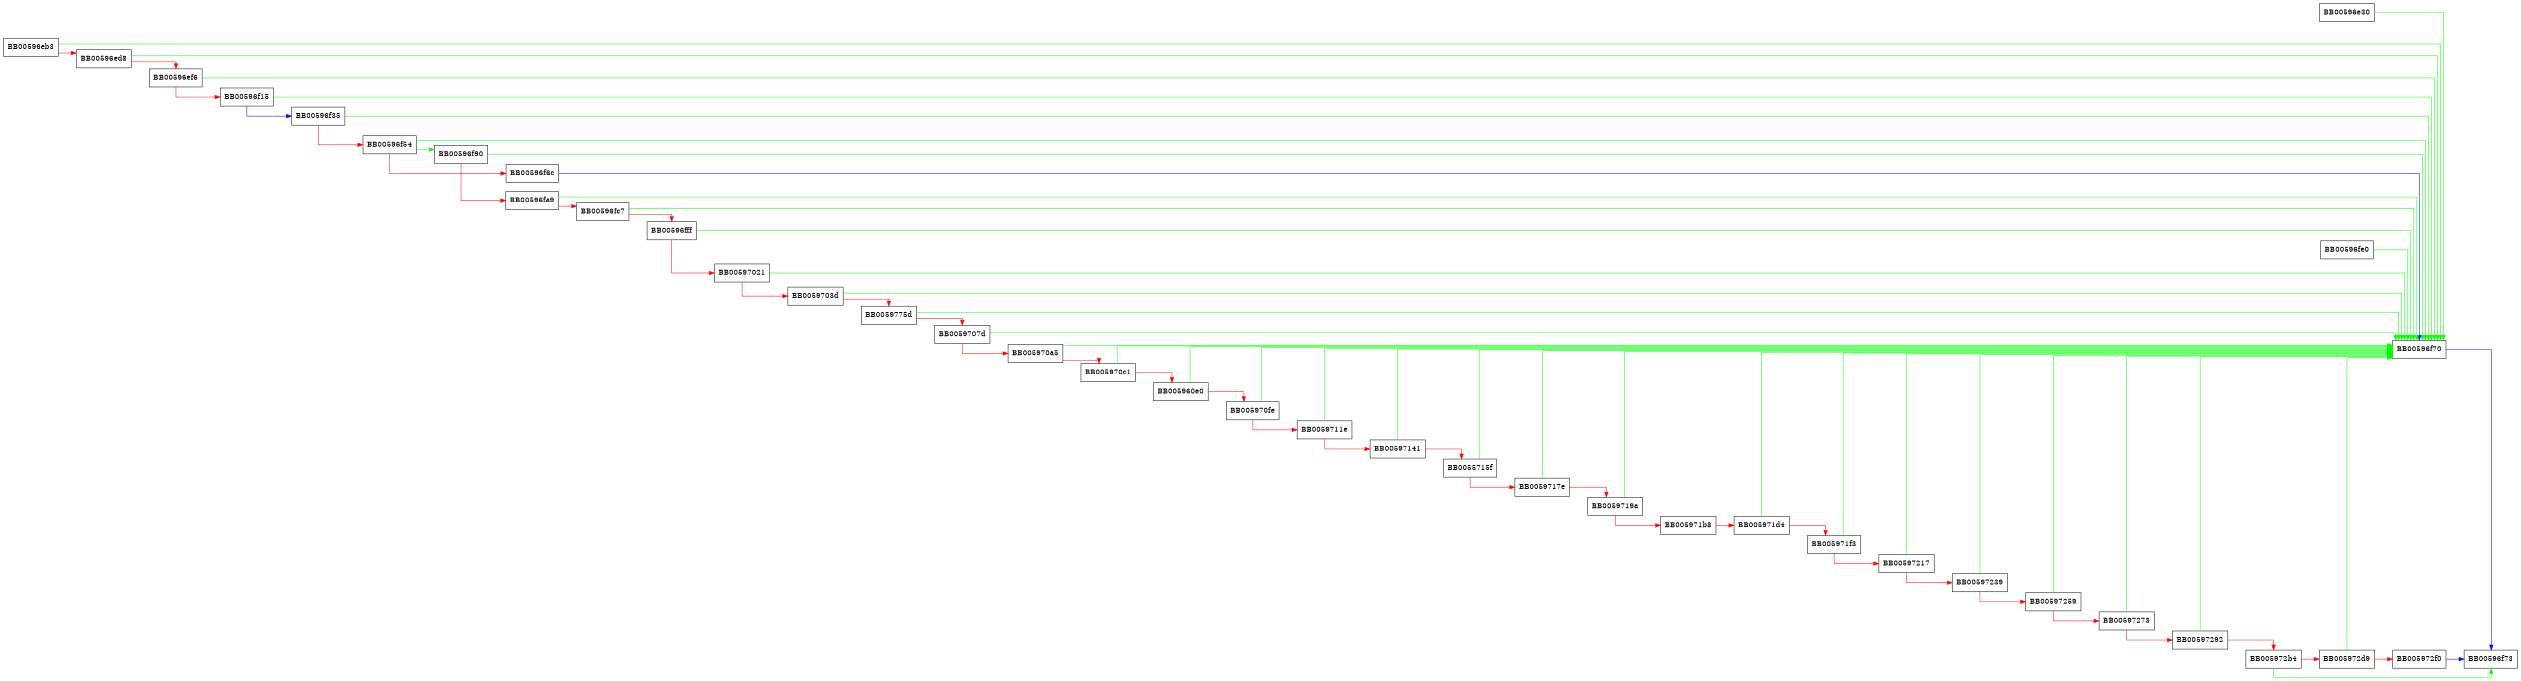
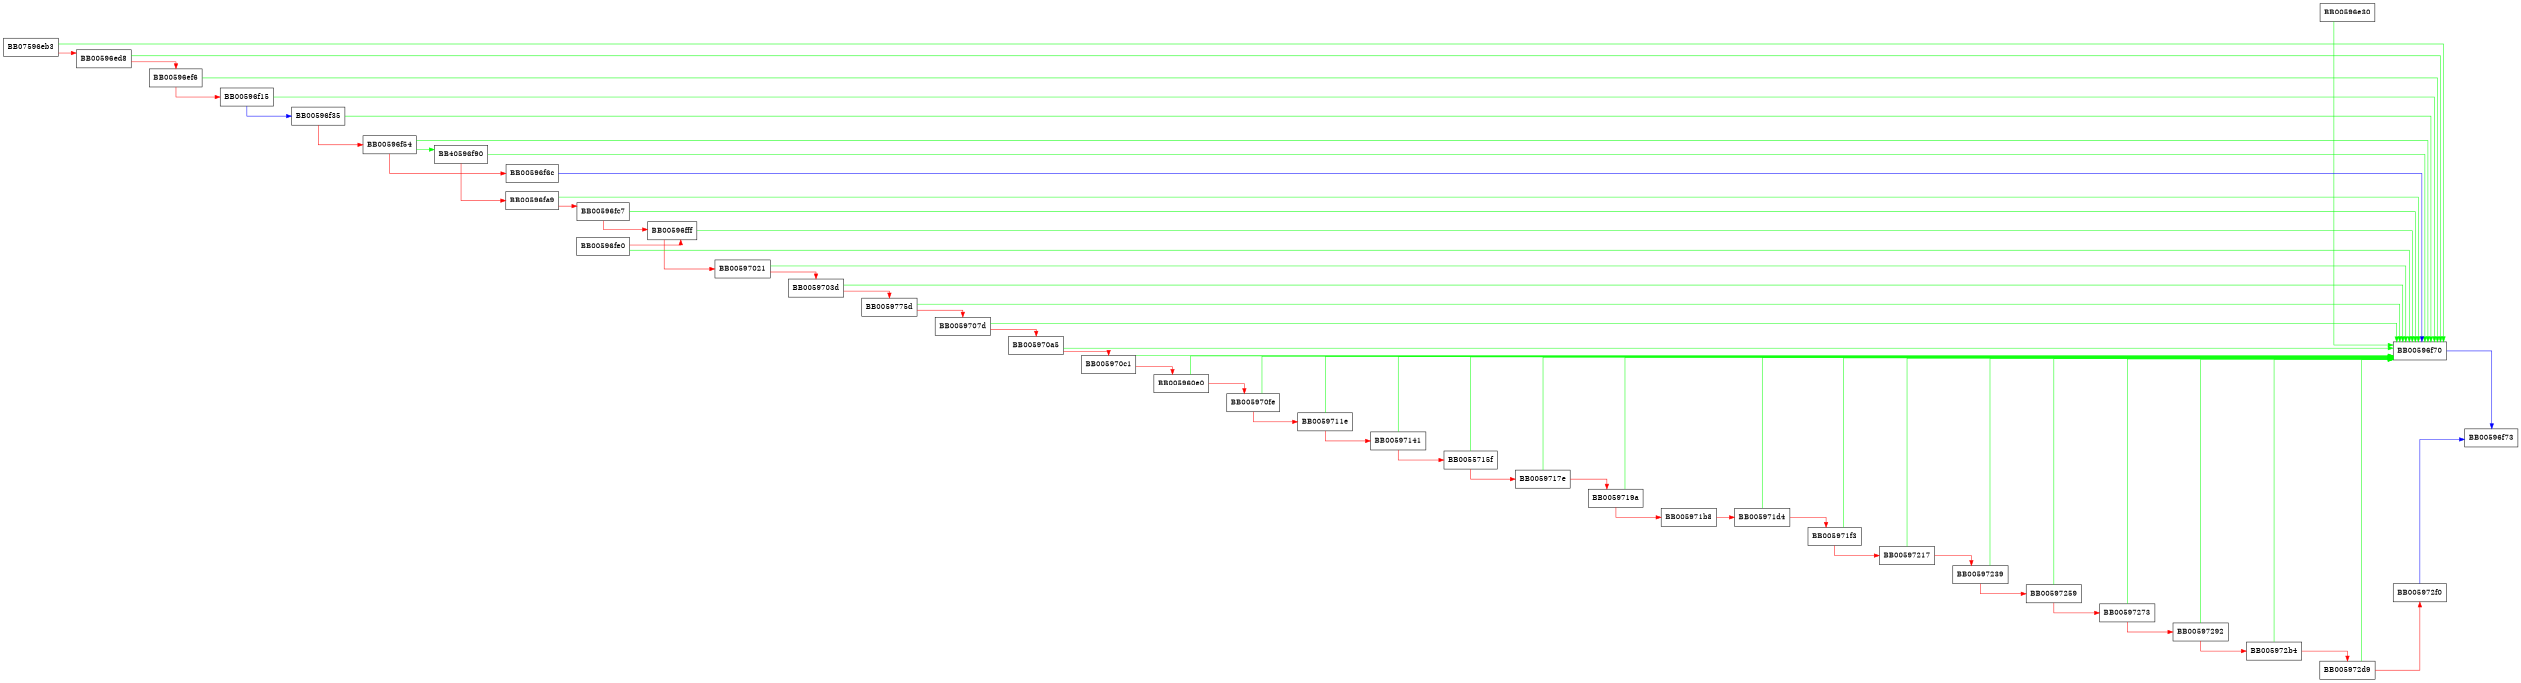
node "BB00596eb3": label "BB00596eb3" -> "BB07596eb3"
node "BB00596f90": label "BB00596f90" -> "BB40596f90"
edge "BB00596fe0" -> "BB00596fff": added
edge "BB005972b4" -> "BB00596f73": now "BB005972b4" -> "BB00596f70"
